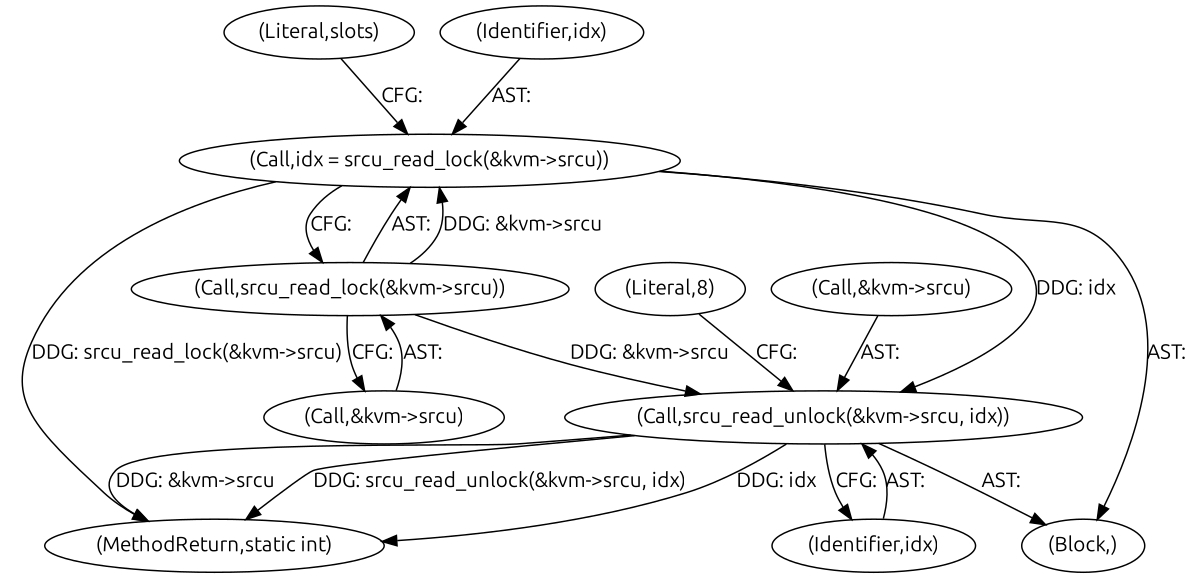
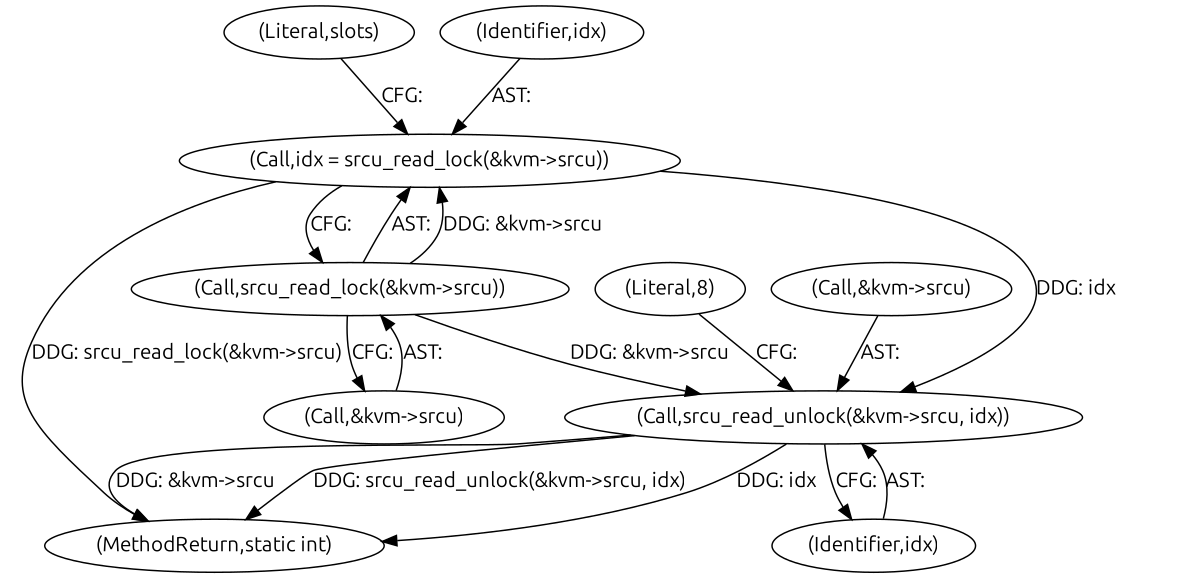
node "(Block,)": removed
